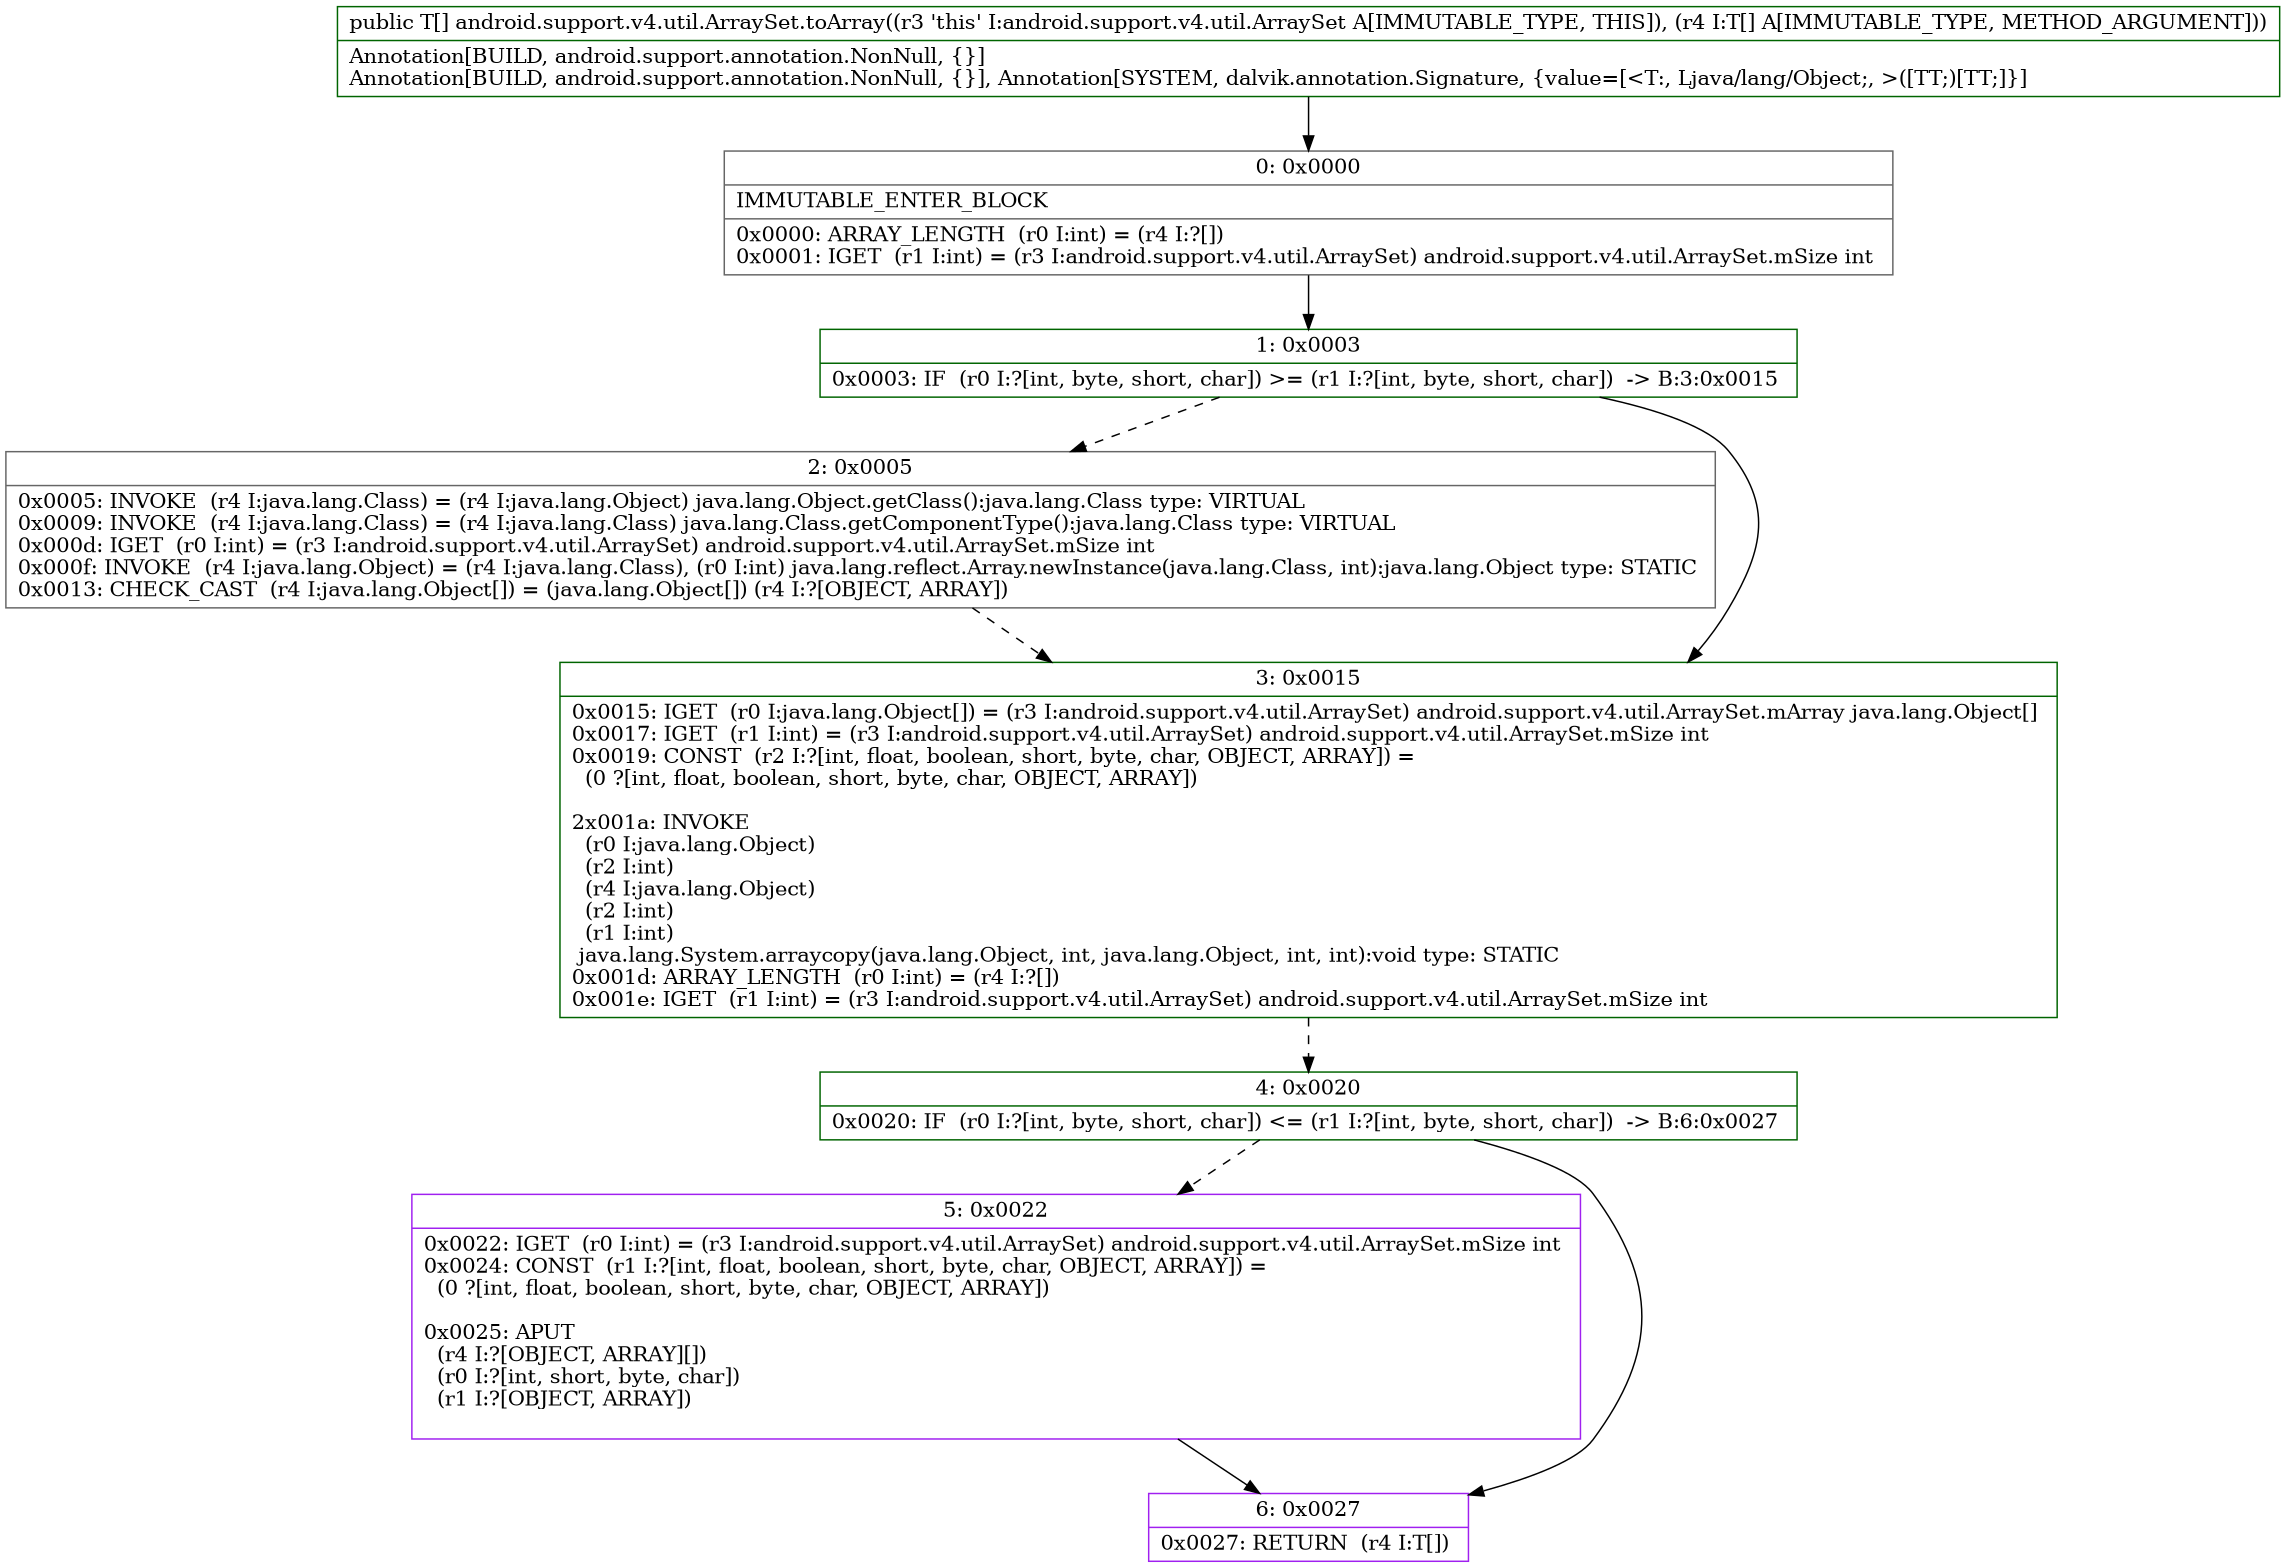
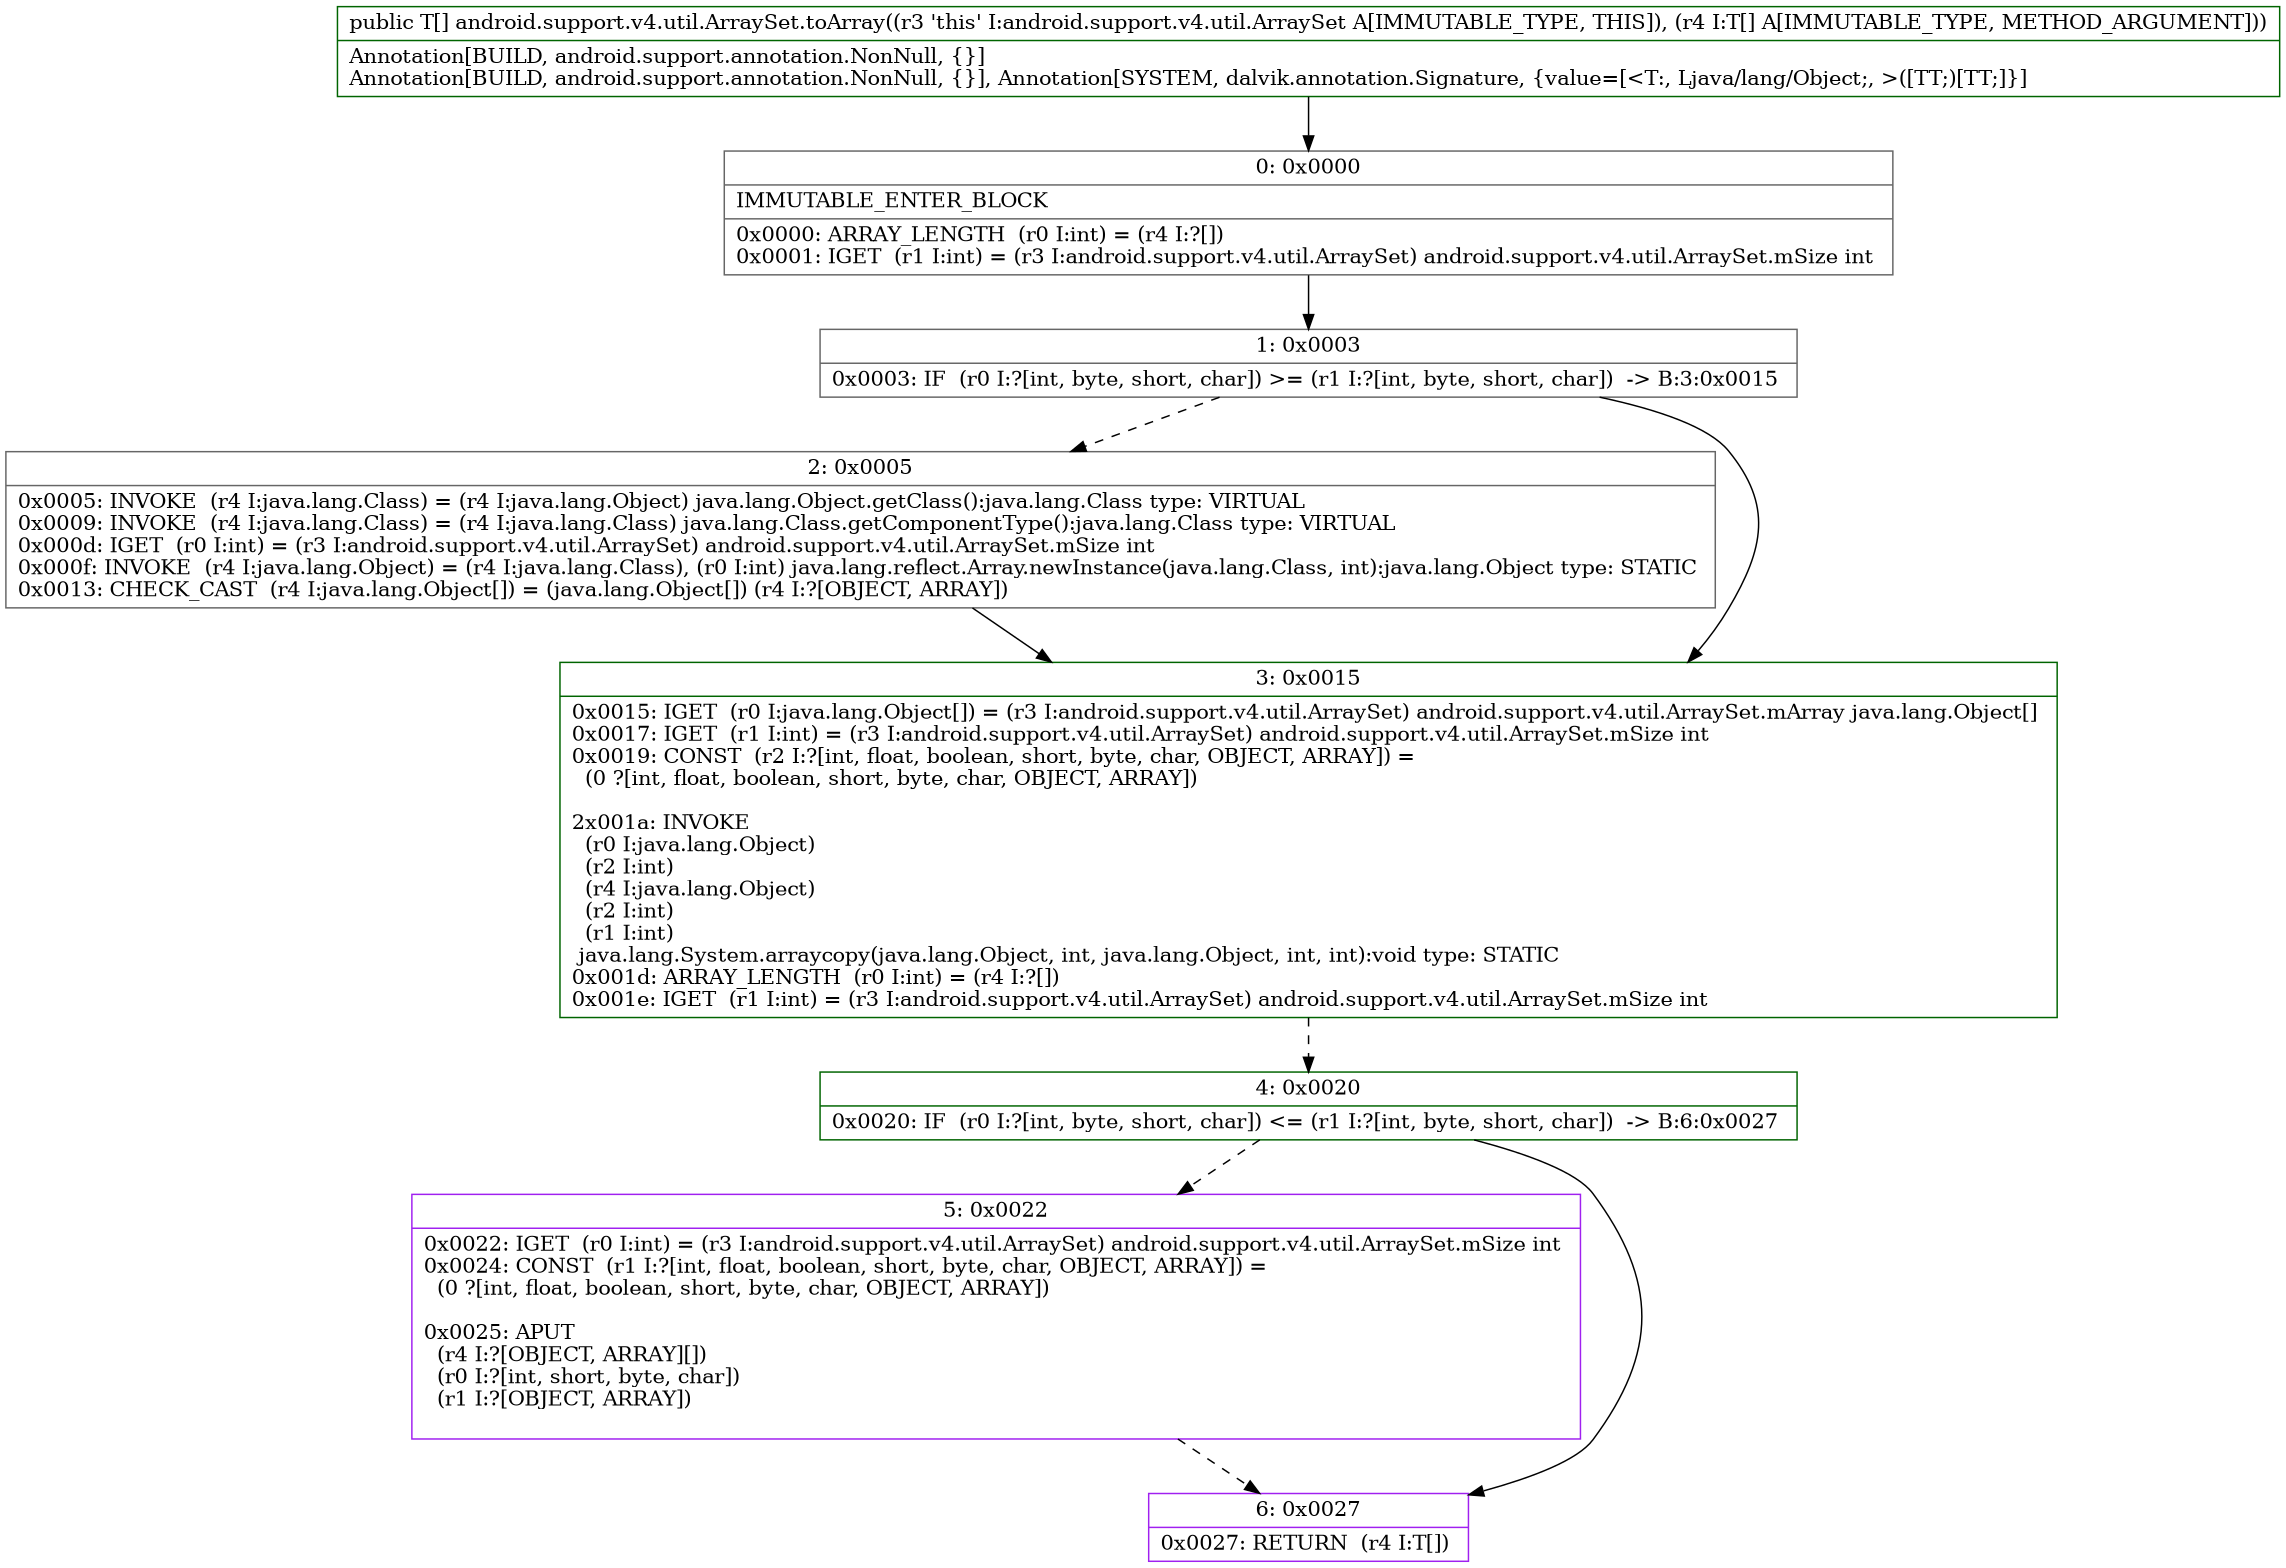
node "1: 0x0003": color darkgreen -> gray40
edge "2: 0x0005" -> "3: 0x0015": style dashed -> solid
edge "5: 0x0022" -> "6: 0x0027": style solid -> dashed
